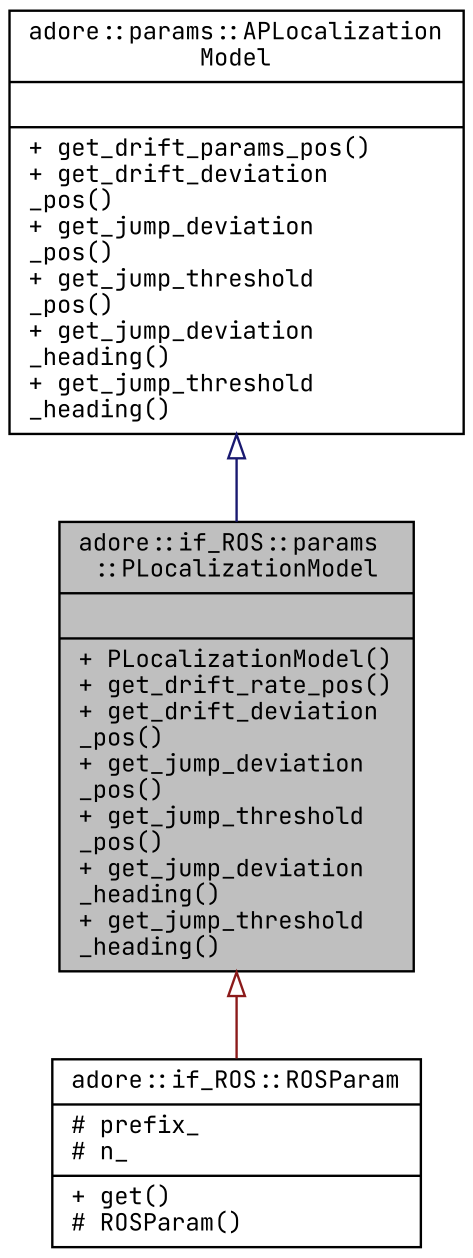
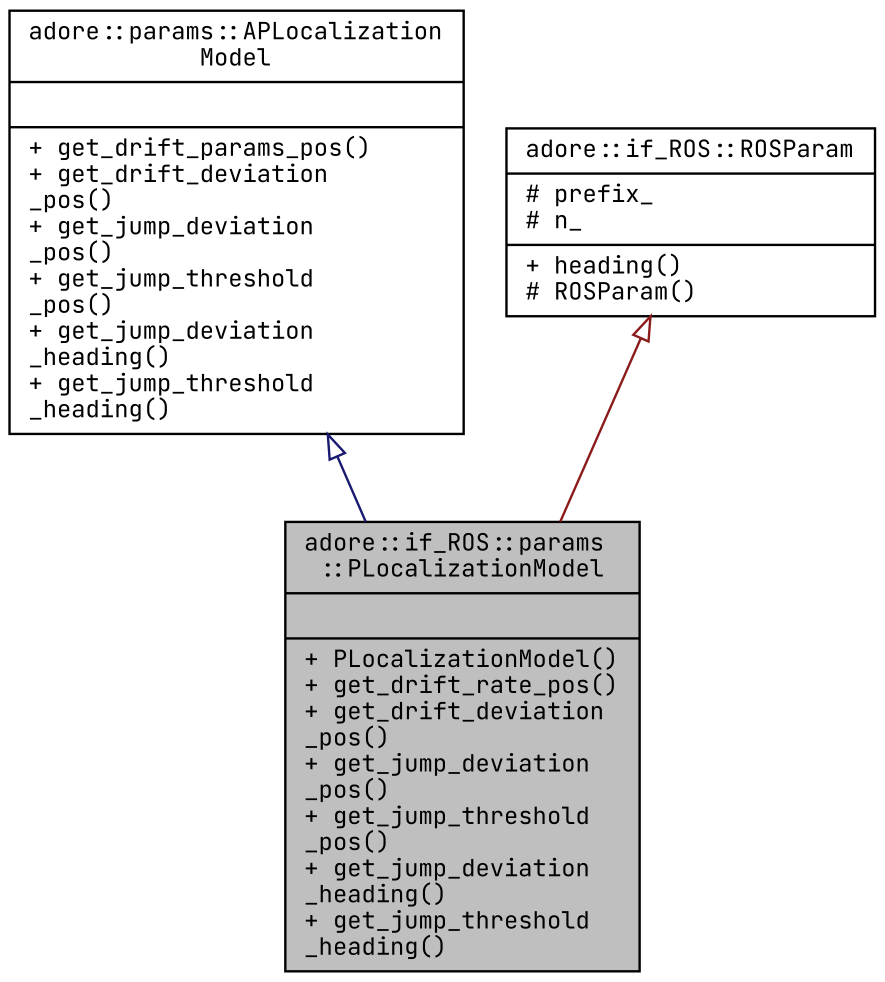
edge "adore::if_ROS::ROSParam" -> "adore::if_ROS::params": reversed
node "adore::if_ROS::ROSParam": text "+ get()" -> "+ heading()"
